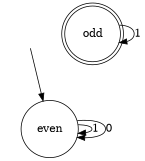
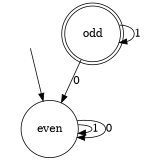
edge "odd" -> "even": added, label "0"
